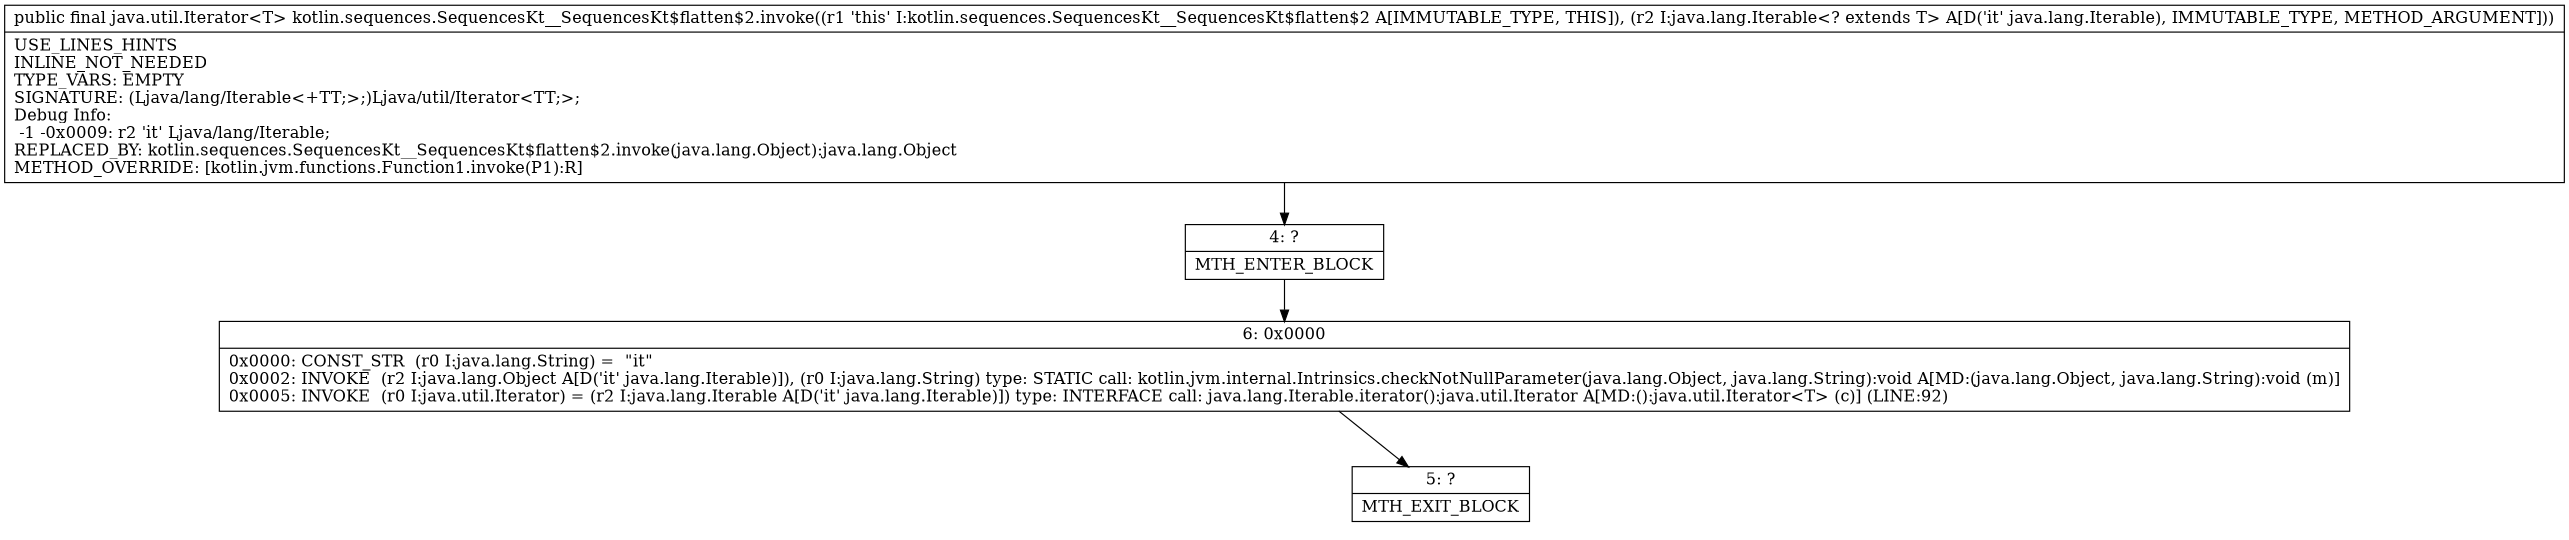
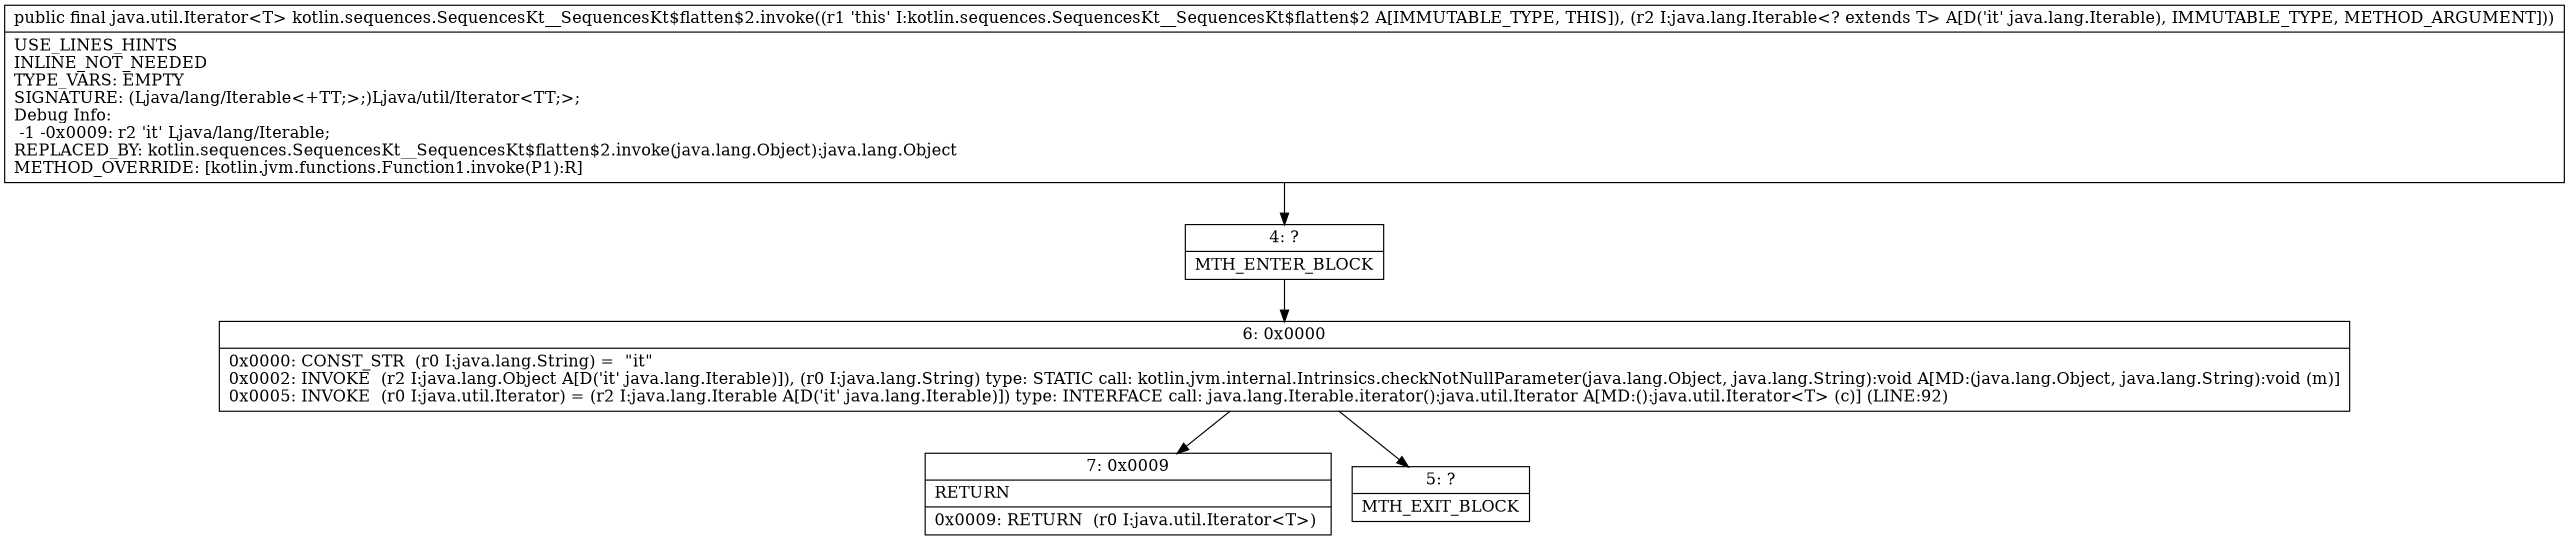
node "7: 0x0009": added
